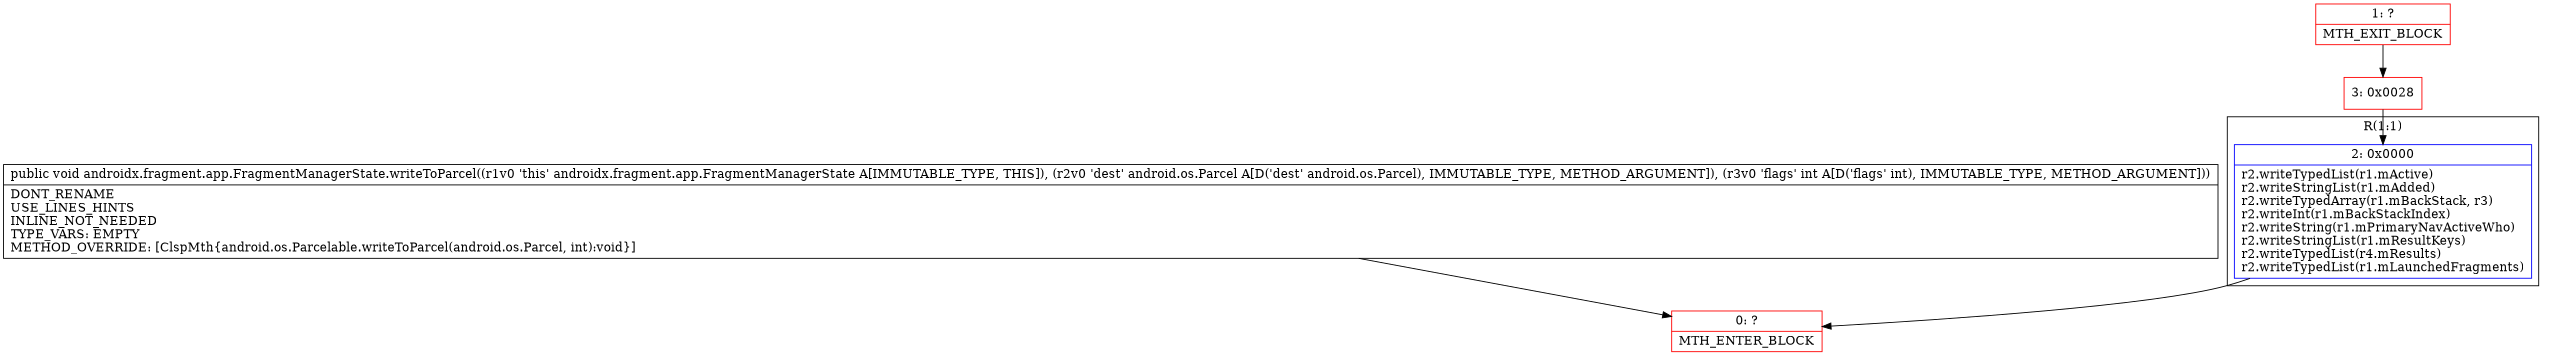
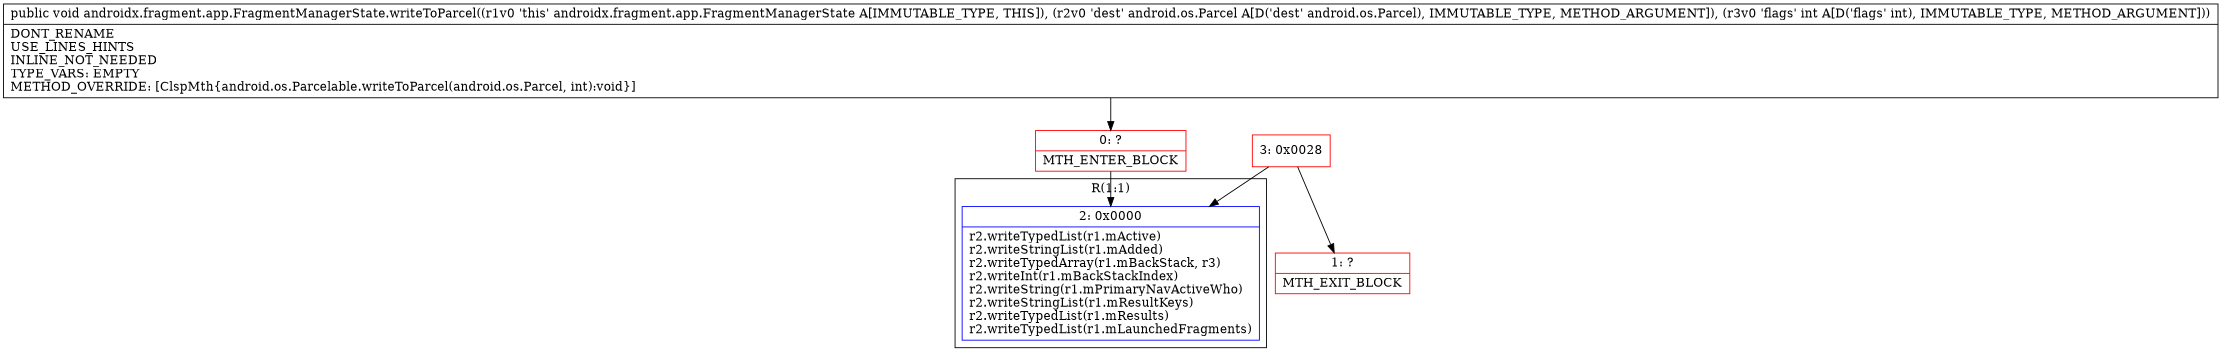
edge "1: ?" -> "3: 0x0028": reversed
node "2: 0x0000": text "r2.writeTypedList(r4.mResults)" -> "r2.writeTypedList(r1.mResults)"
edge "2: 0x0000" -> "0: ?": reversed
